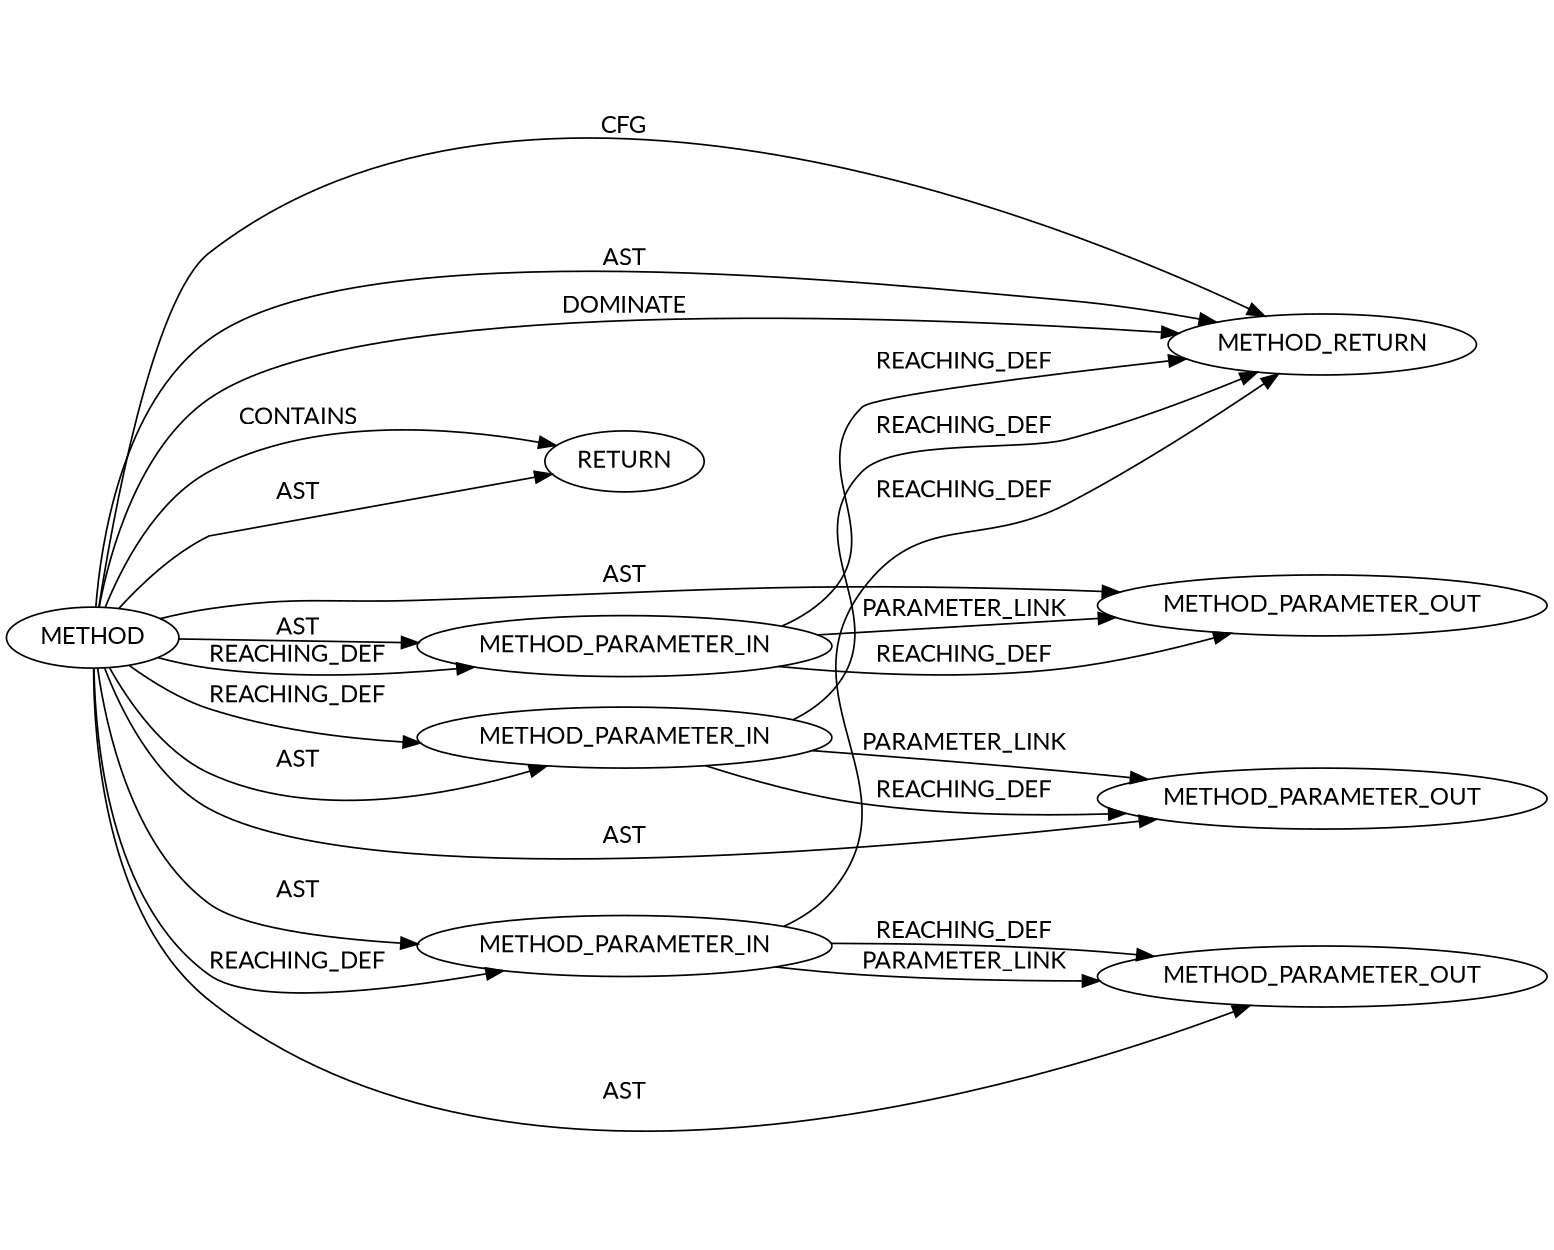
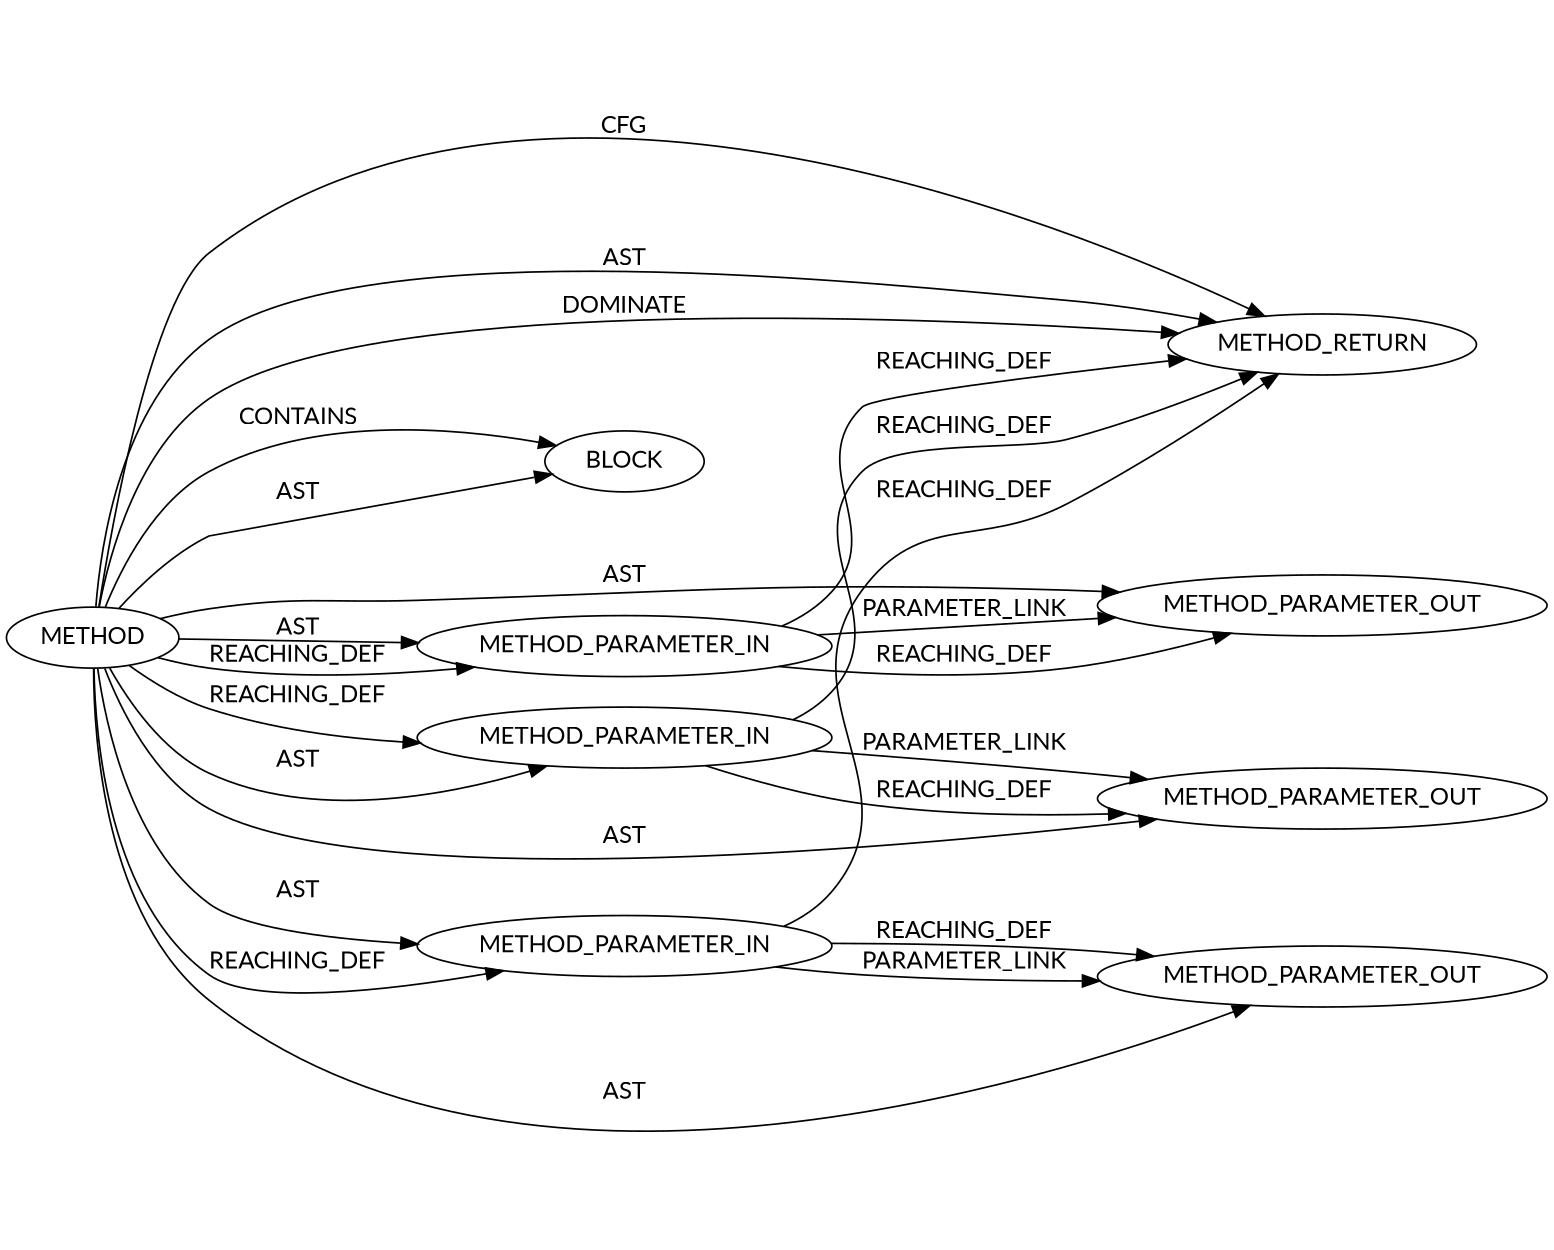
node "RETURN": label "RETURN" -> "BLOCK"
